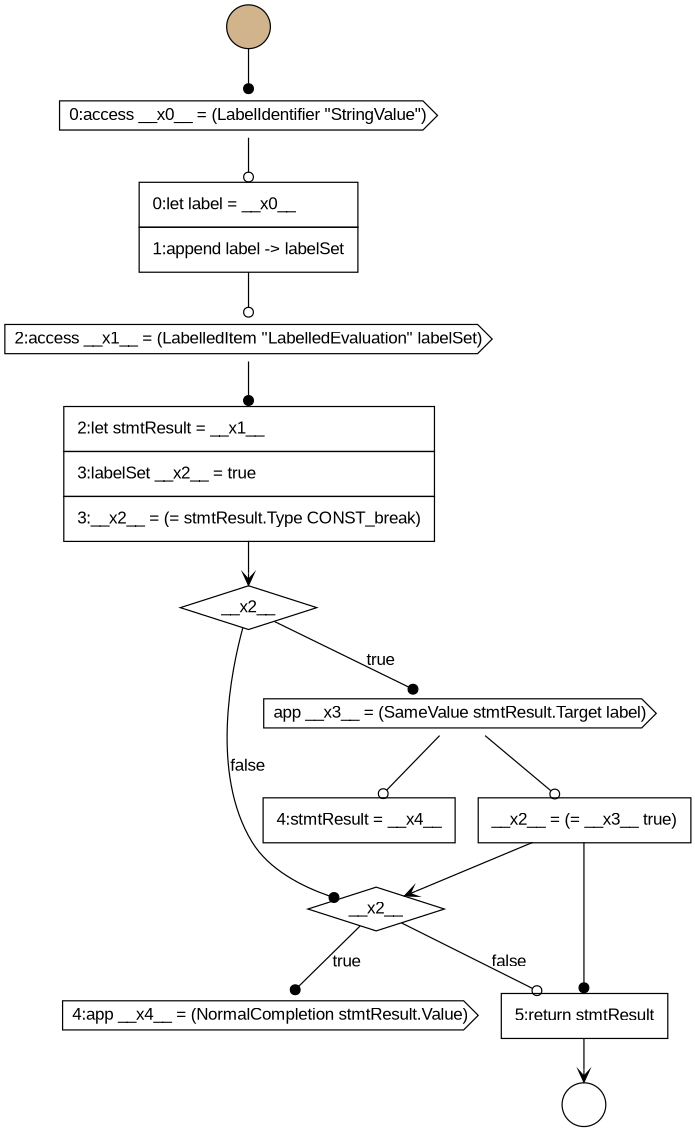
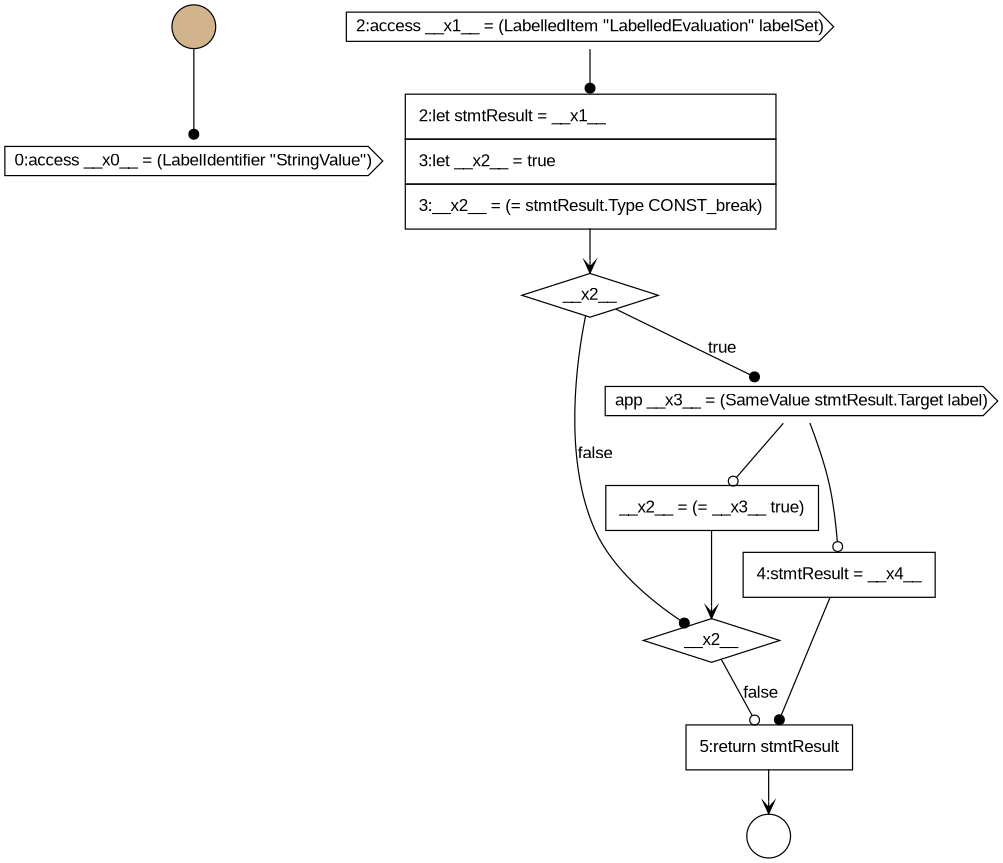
node "0:let label = __x0__": removed
node "2:let stmtResult = __x1__": text "3:labelSet __x2__ = true" -> "3:let __x2__ = true"
edge "__x2__ = (= __x3__ true)" -> "5:return stmtResult": now "4:stmtResult = __x4__" -> "5:return stmtResult"
node "4:app __x4__ = (NormalCompletion stmtResult.Value)": removed
